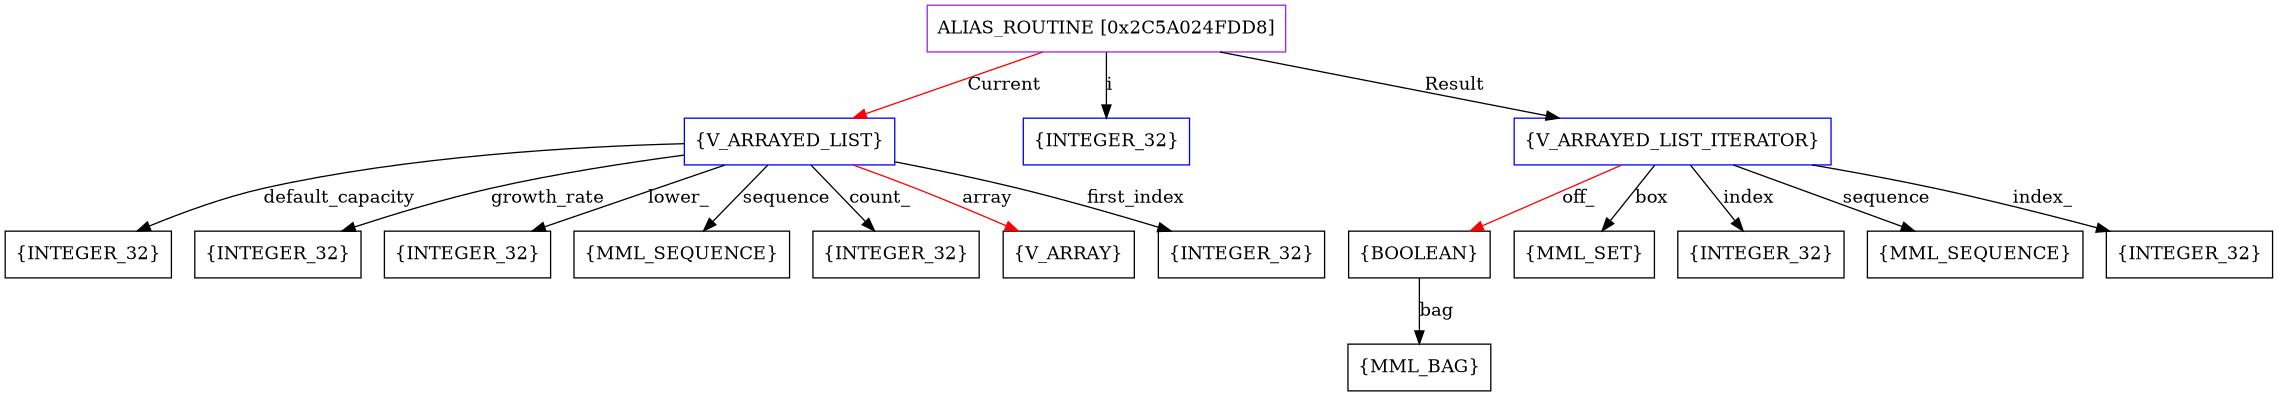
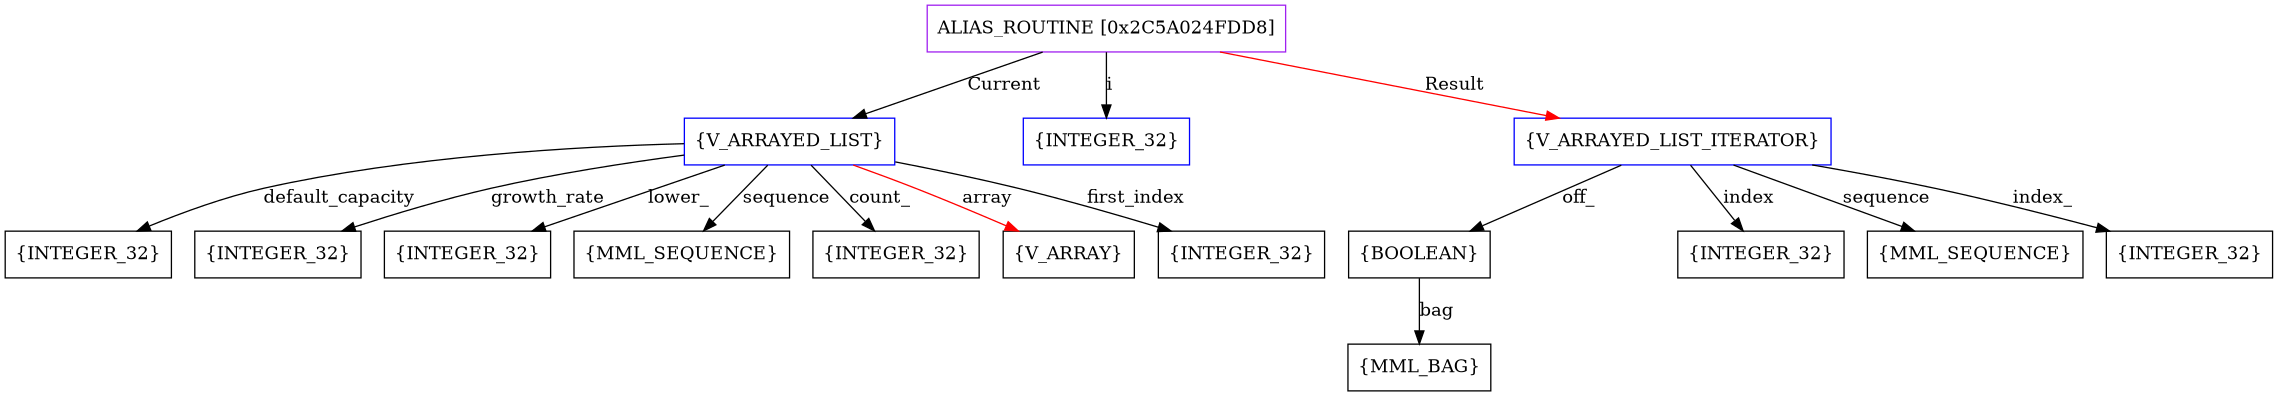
edge "ALIAS_ROUTINE [0x2C5A024FDD8]" -> "{V_ARRAYED_LIST}": color red -> black
edge "ALIAS_ROUTINE [0x2C5A024FDD8]" -> "{V_ARRAYED_LIST_ITERATOR}": color black -> red
edge "{V_ARRAYED_LIST_ITERATOR}" -> "{BOOLEAN}": color red -> black
node "{MML_SET}": removed
